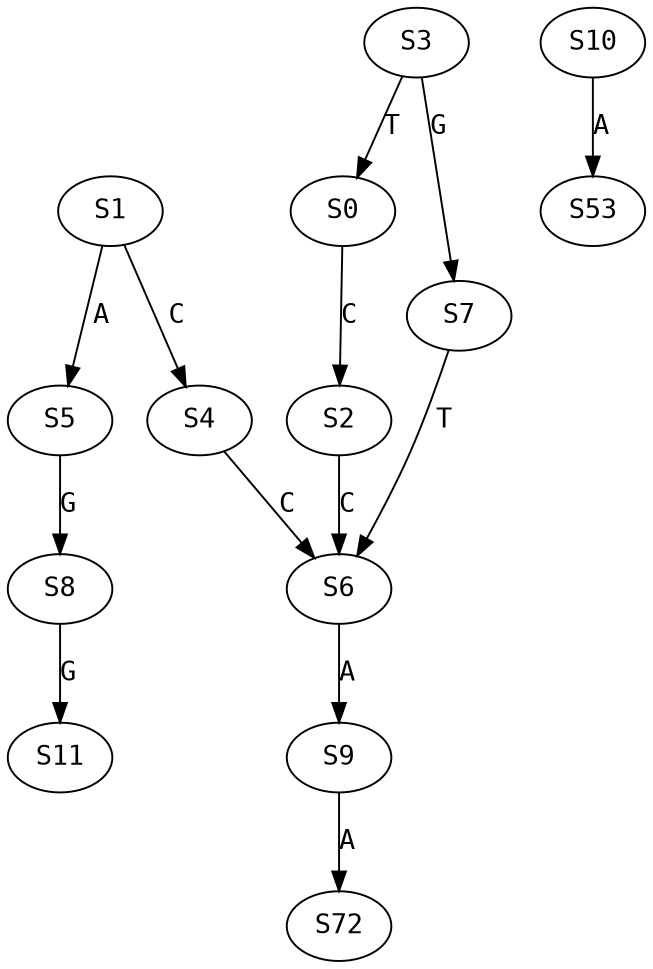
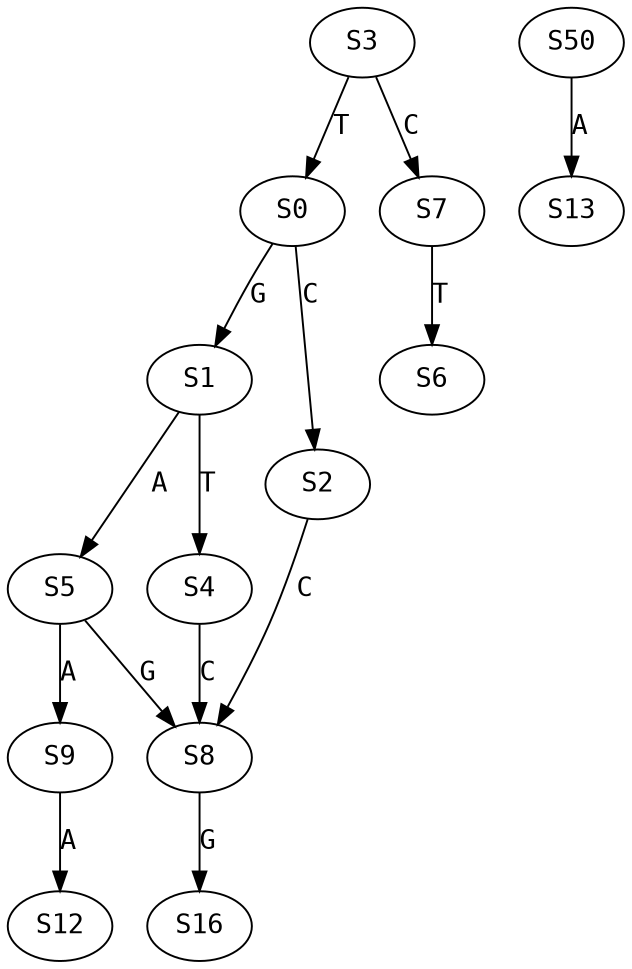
node "S10": label "S10" -> "S50"
edge "S3" -> "S7": label "G" -> "C"
node "S53": label "S53" -> "S13"
edge "S0" -> "S1": added, label "G"
edge "S1" -> "S4": label "C" -> "T"
edge "S2" -> "S6": now "S2" -> "S8"
edge "S4" -> "S6": now "S4" -> "S8"
edge "S6" -> "S9": now "S5" -> "S9"
node "S11": label "S11" -> "S16"
node "S72": label "S72" -> "S12"
